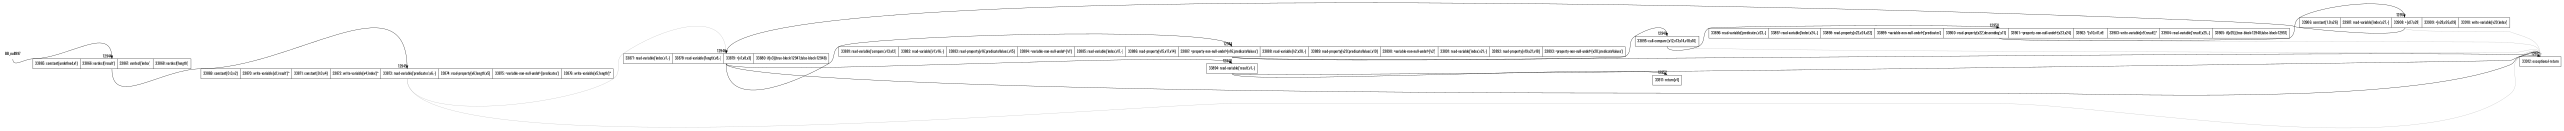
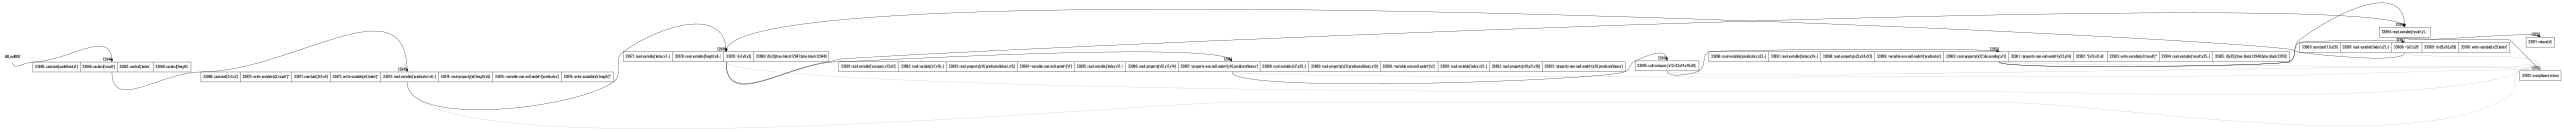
edge "33896: read-variable['predicates',v23,-]" -> "33894: read-variable['result',v1,-]": added
edge "33881: read-variable['compare',v13,v12]" -> "33912: exceptional-return": color black -> gray
edge "33869: constant[0.0,v2]" -> "33877: read-variable['index',v7,-]": color gray -> black
edge "33877: read-variable['index',v7,-]" -> "33912: exceptional-return": color black -> gray
